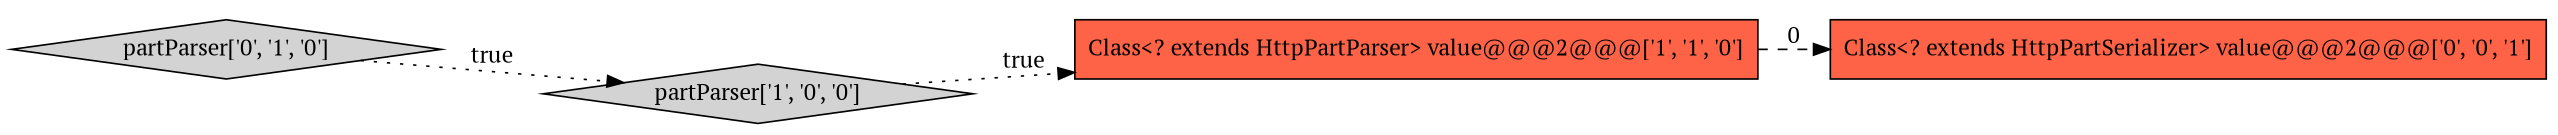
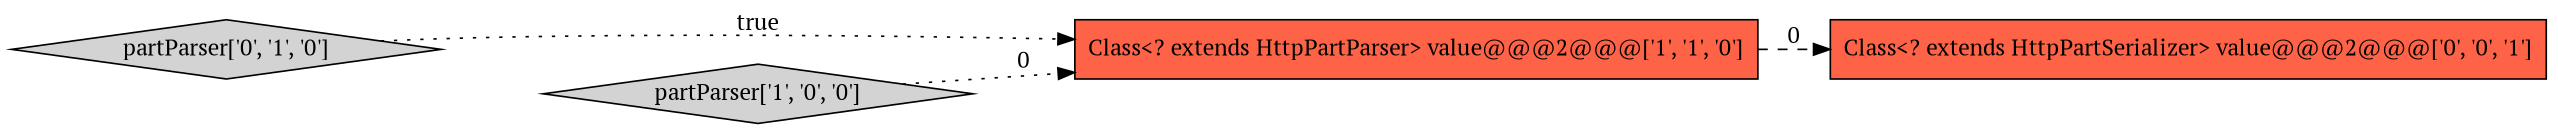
edge "partParser['1', '0', '0']" -> "Class<? extends HttpPartParser> value@@@2@@@['1', '1', '0']": label "true" -> "0"
edge "partParser['0', '1', '0']" -> "partParser['1', '0', '0']": now "partParser['0', '1', '0']" -> "Class<? extends HttpPartParser> value@@@2@@@['1', '1', '0']"
